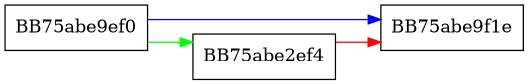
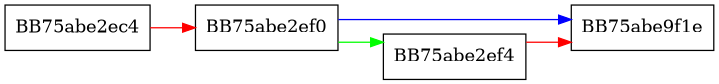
node "BB75abe9ef0": label "BB75abe9ef0" -> "BB75abe2ef0"
node "BB75abe2ec4": added
